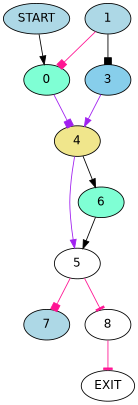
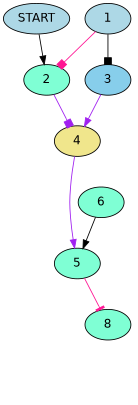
node "0": label "0" -> "2"
edge "4" -> "6": removed
node "5": fillcolor white -> aquamarine
node "7": removed
node "8": fillcolor white -> aquamarine
node "EXIT": removed
